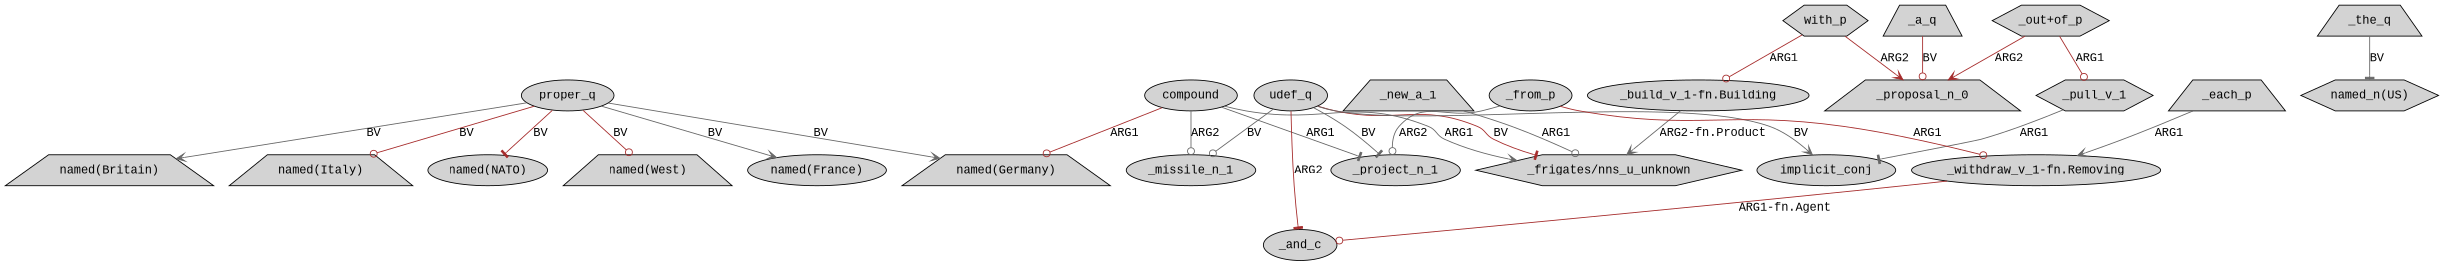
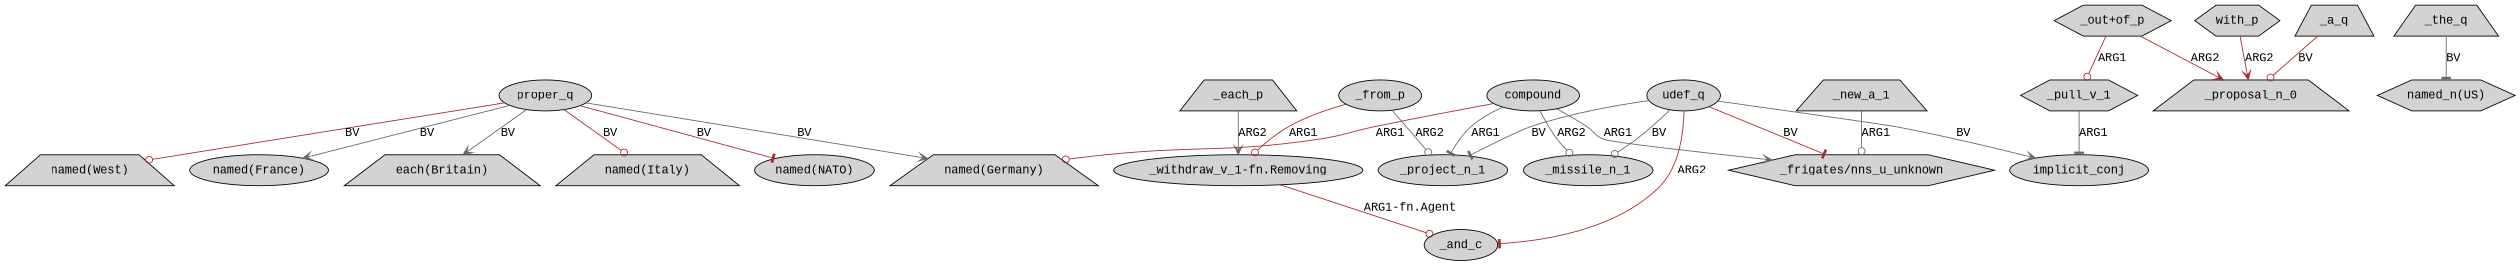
node "_build_v_1-fn.Building": removed
edge "_each_p" -> "_withdraw_v_1-fn.Removing": label "ARG1" -> "ARG2"
node "named(Britain)": label "named(Britain)" -> "each(Britain)"
